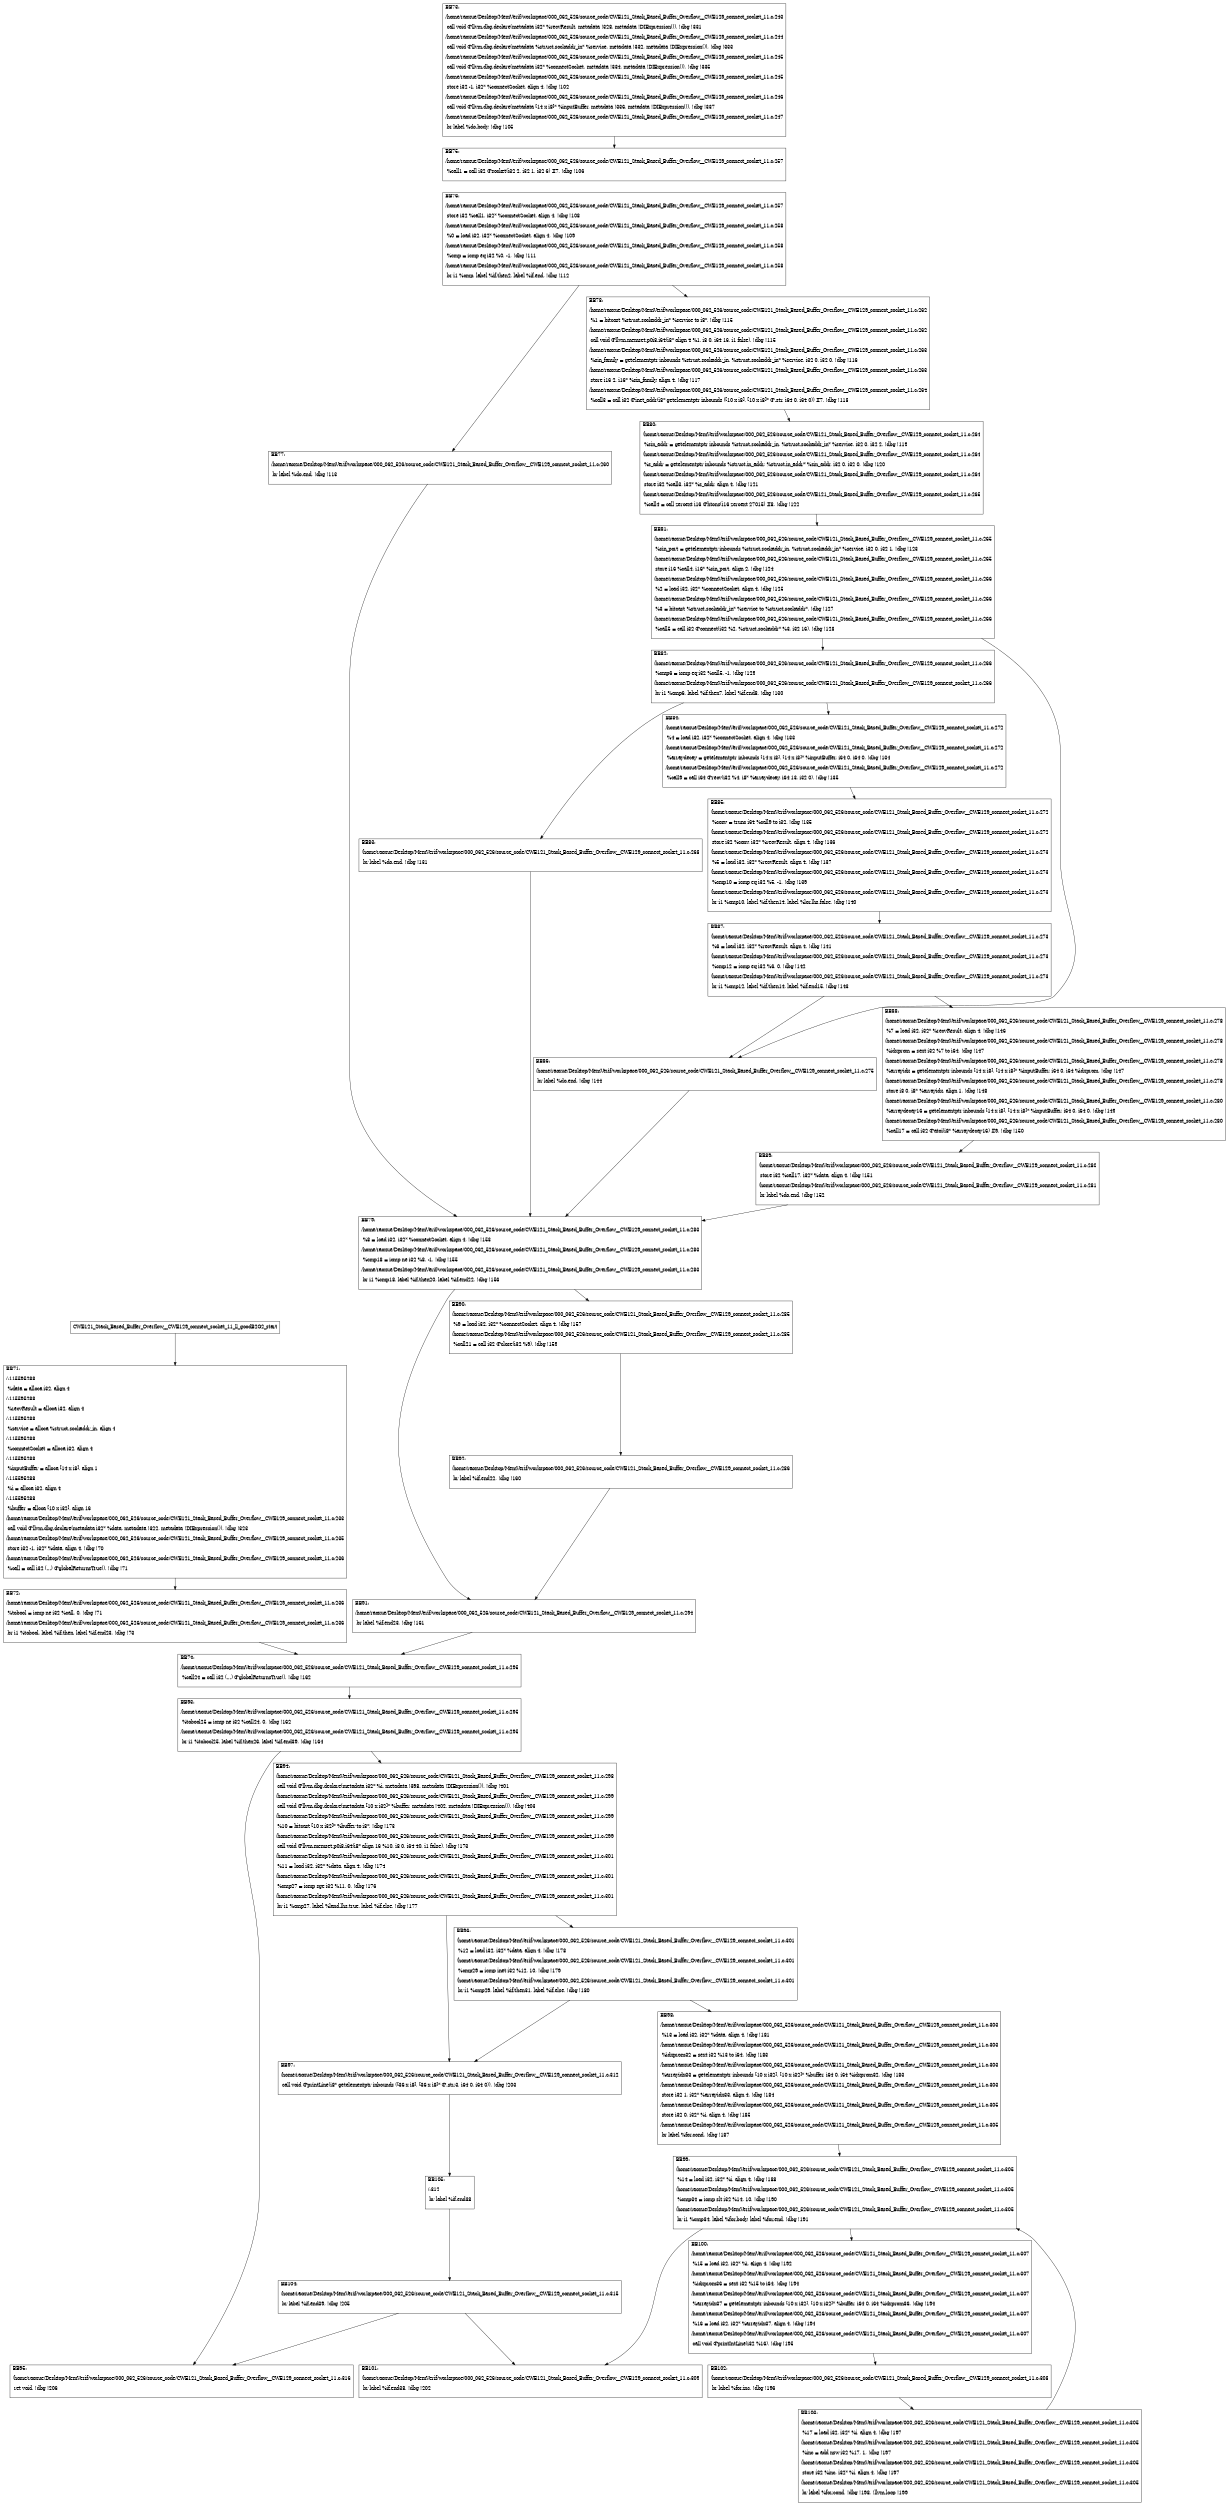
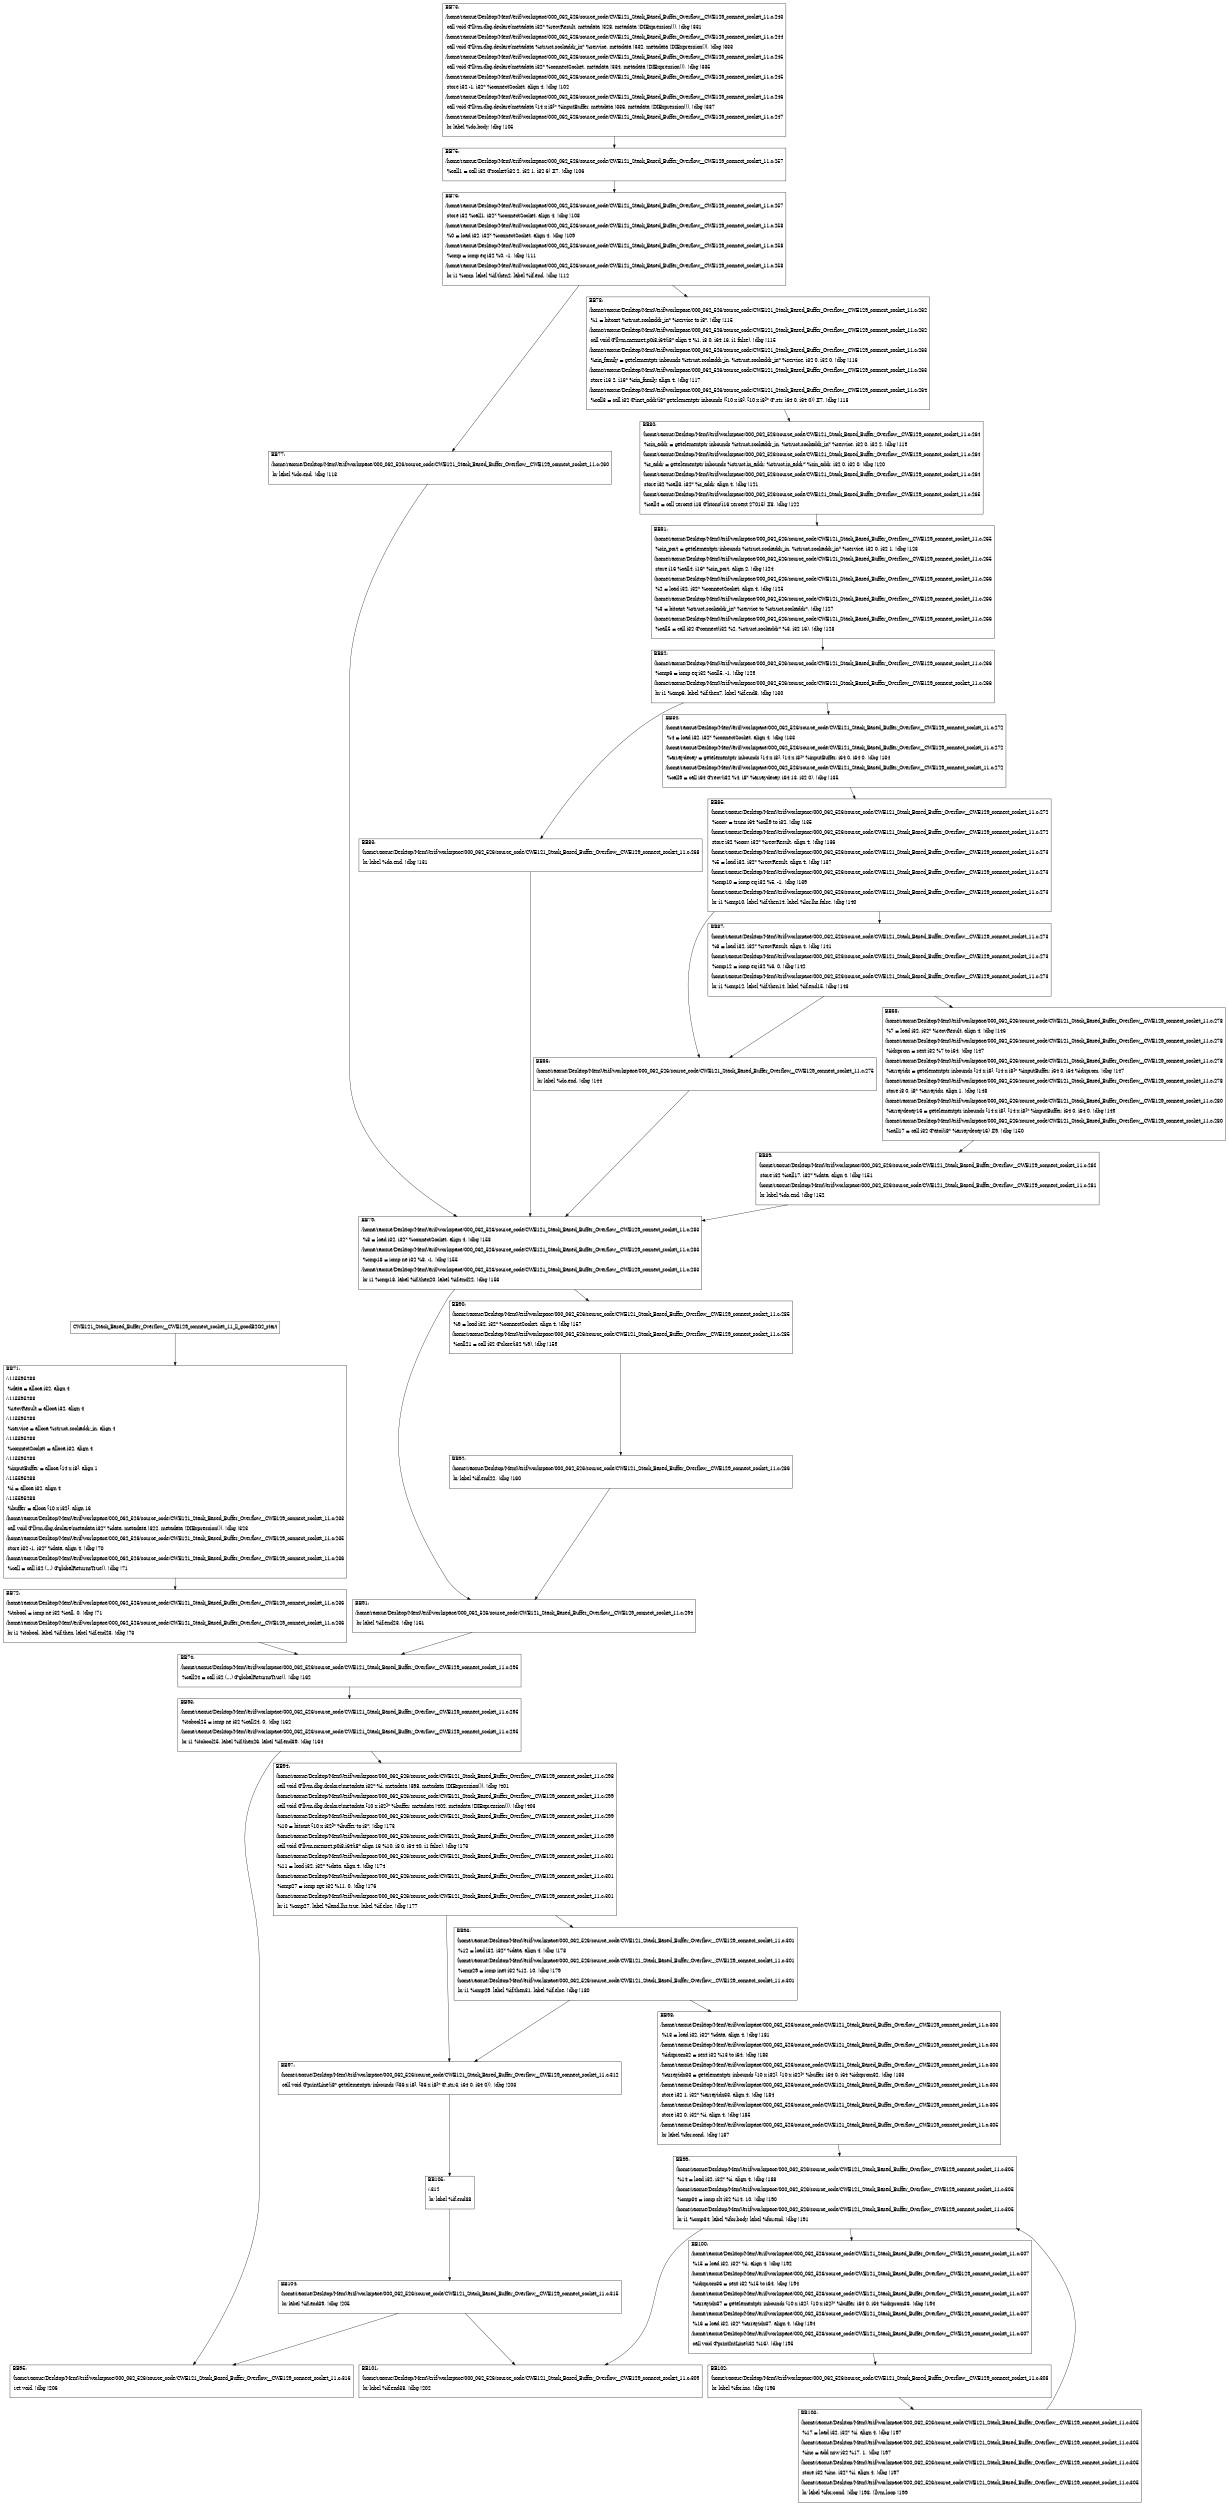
edge "BB75:" -> "BB76:": added
edge "BB81:" -> "BB86:": now "BB85:" -> "BB86:"
